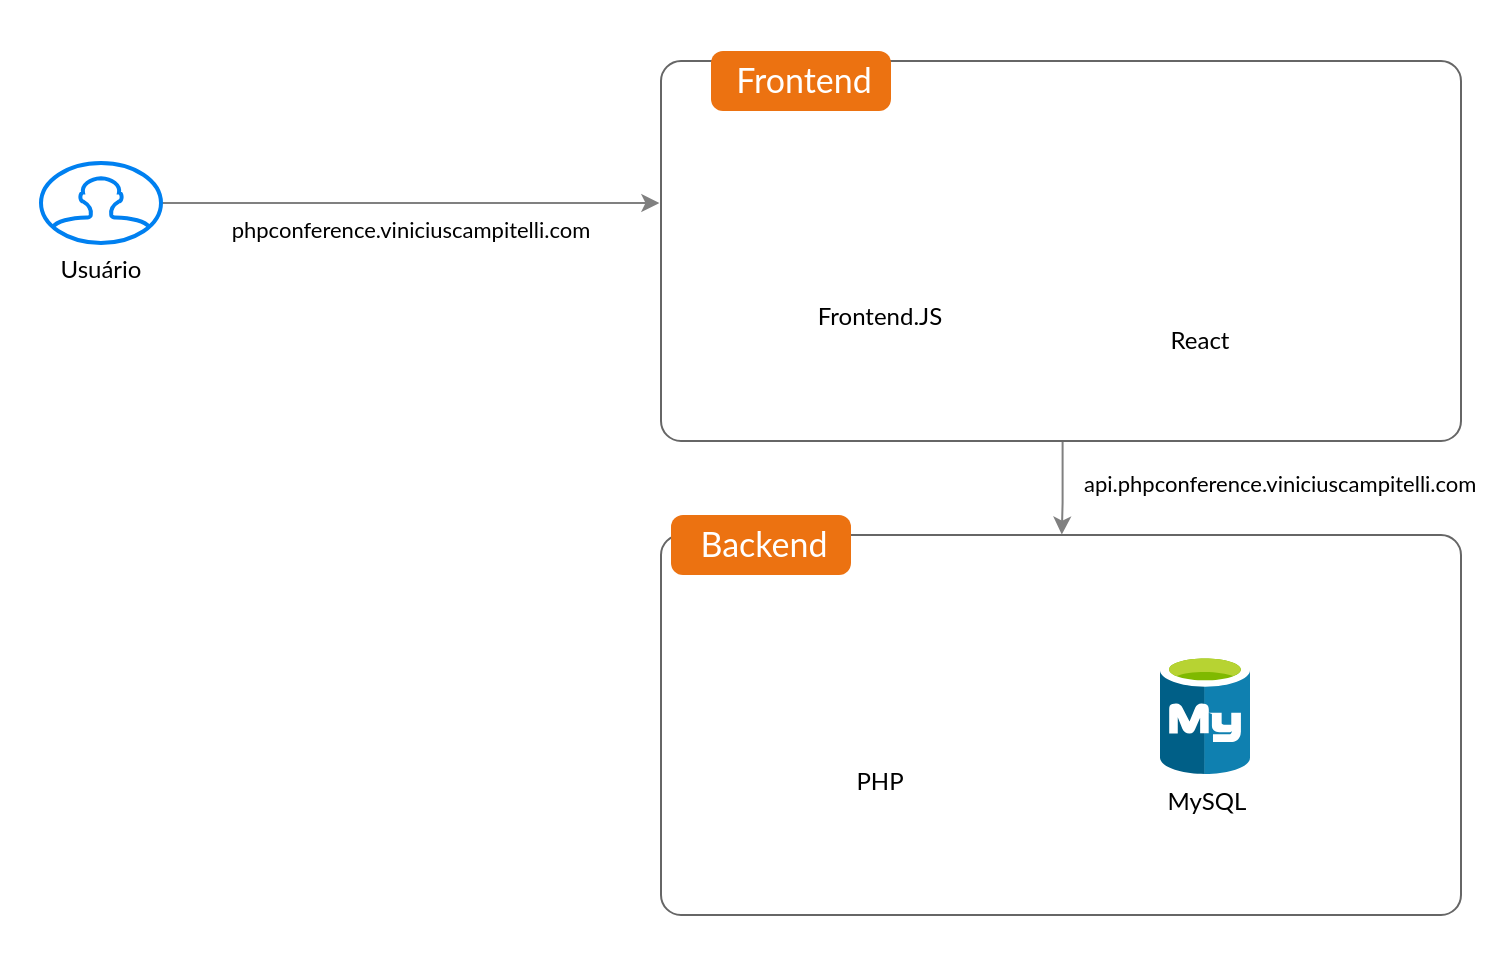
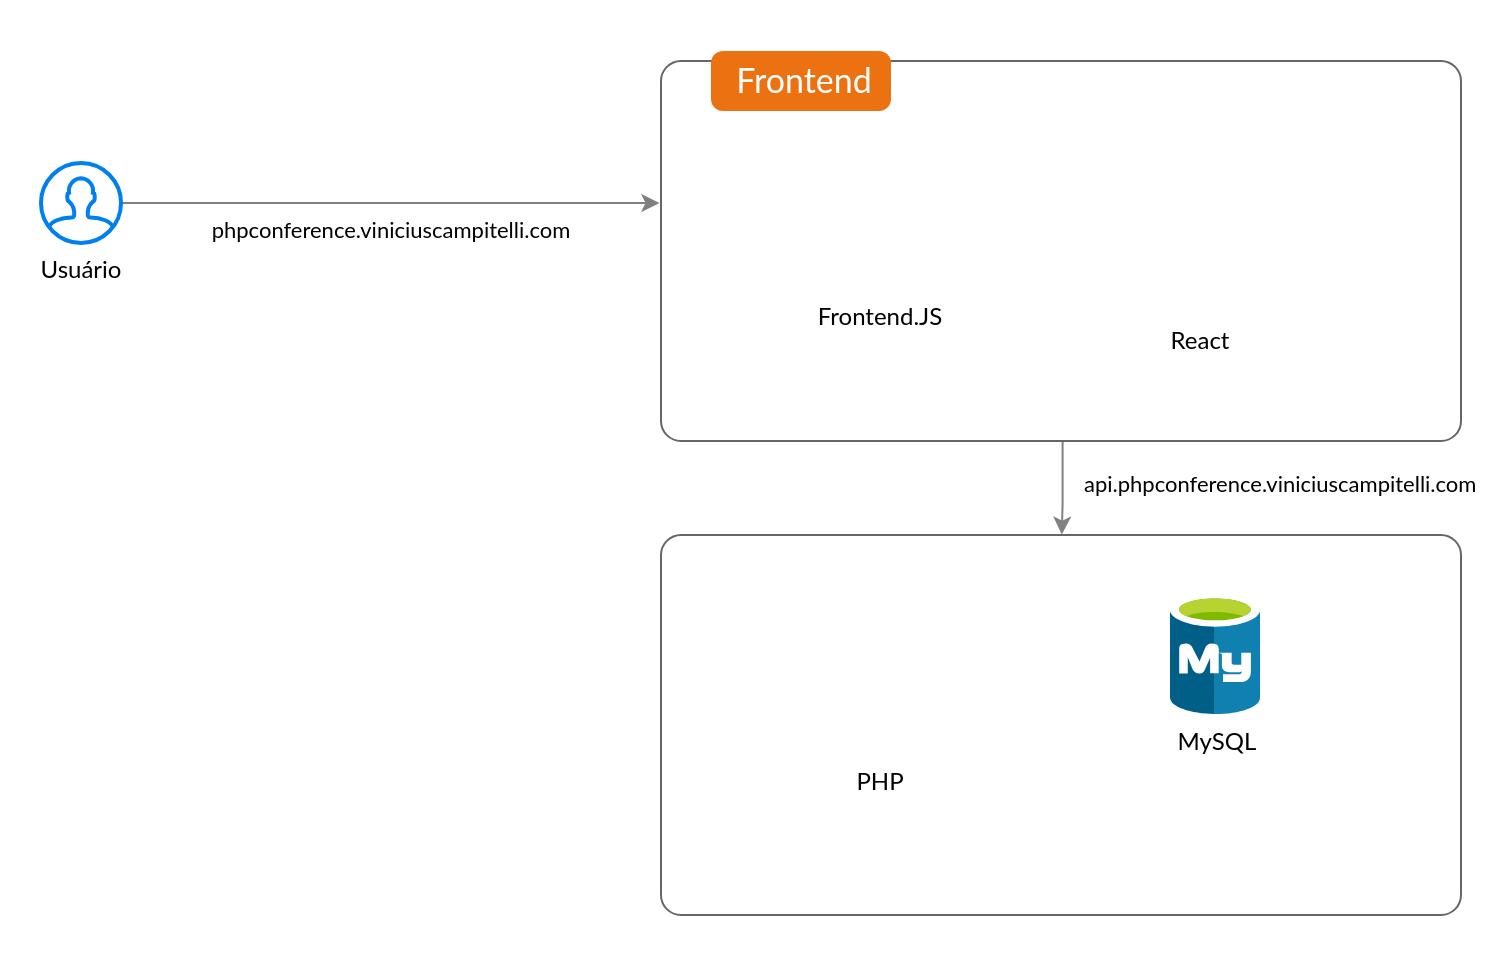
node "Usuário": size 120x80 -> 80x80
node "Backend": removed
node "MySQL": moved (1206, 715) -> (1216, 655)
